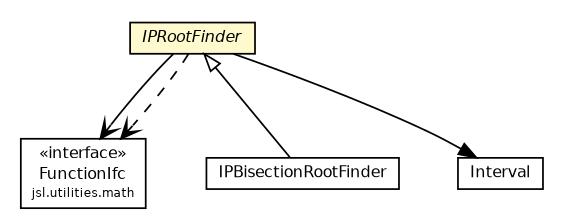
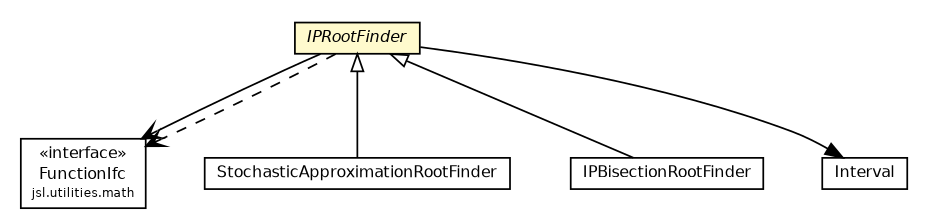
node "StochasticApproximationRootFinder": added
